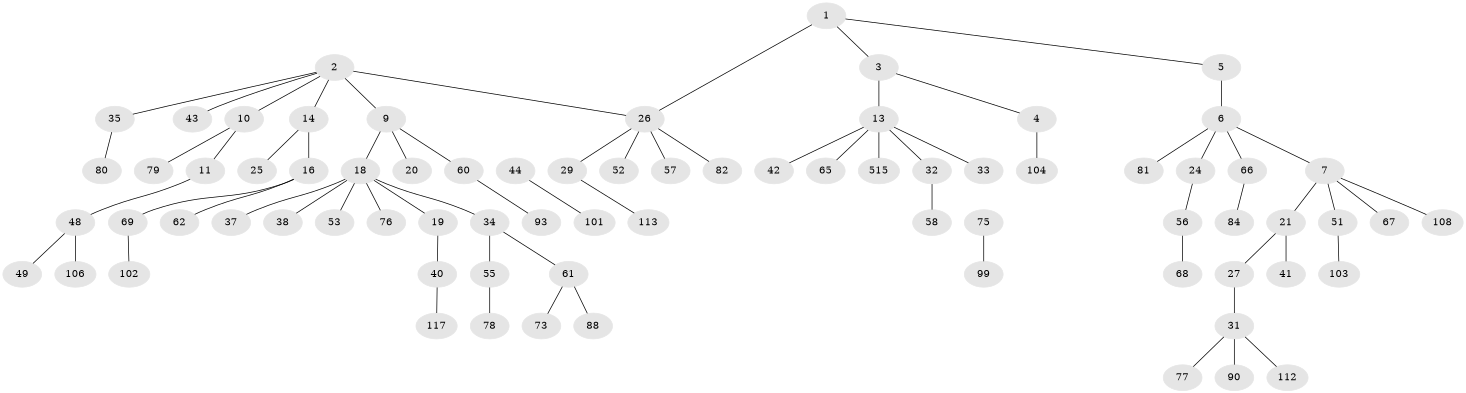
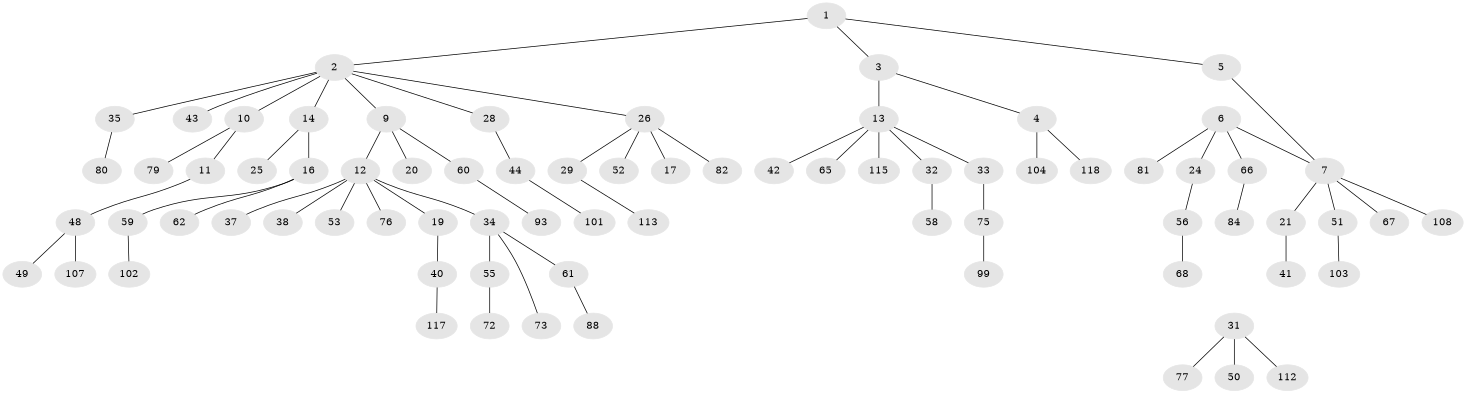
edge "1" -- "26": now "1" -- "2"
edge "5" -- "6": now "5" -- "7"
node "28": added
node "18": label "18" -> "12"
node "57": label "57" -> "17"
node "515": label "515" -> "115"
node "118": added
edge "33" -- "75": added
node "69": label "69" -> "59"
node "106": label "106" -> "107"
node "27": removed
edge "61" -- "73": now "34" -- "73"
node "78": label "78" -> "72"
node "90": label "90" -> "50"
